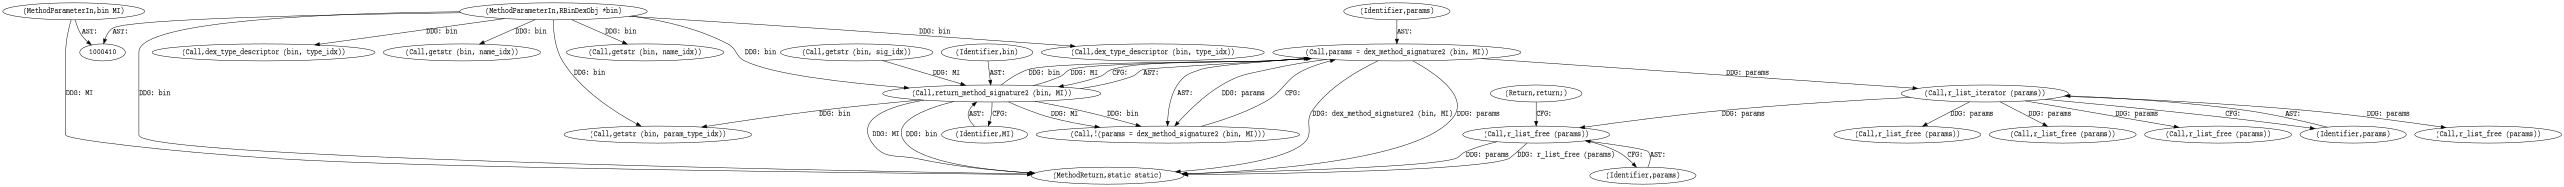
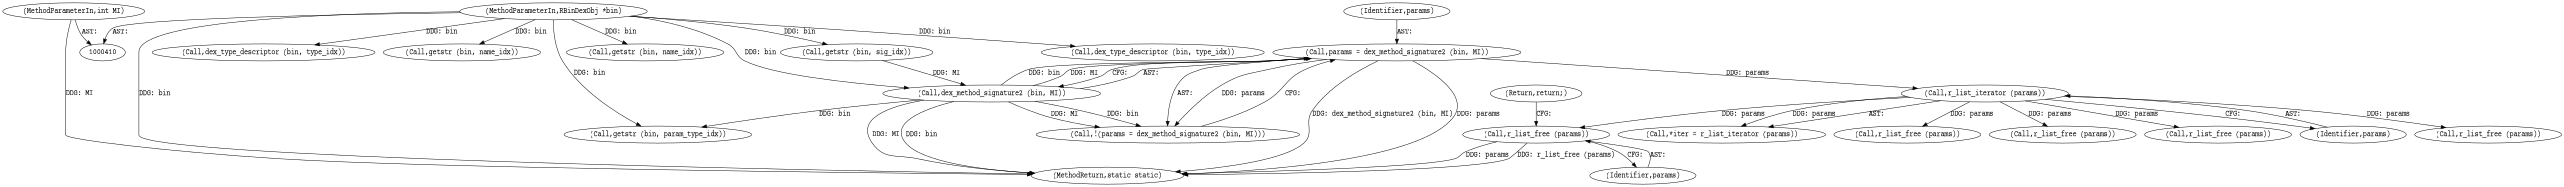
node "(MethodParameterIn,bin MI)": label "(MethodParameterIn,bin MI)" -> "(MethodParameterIn,int MI)"
edge "(MethodParameterIn,RBinDexObj *bin)" -> "(Call,getstr (bin, sig_idx))": added, label "DDG: bin"
node "(Identifier,bin)": removed
node "(Call,return_method_signature2 (bin, MI))": label "(Call,return_method_signature2 (bin, MI))" -> "(Call,dex_method_signature2 (bin, MI))"
node "(Identifier,MI)": removed
node "(Call,*iter = r_list_iterator (params))": added
